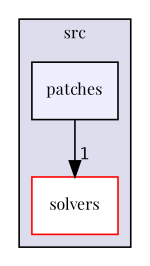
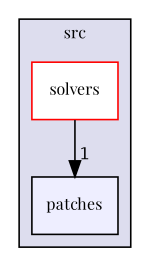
edge "patches" -> "solvers": reversed
